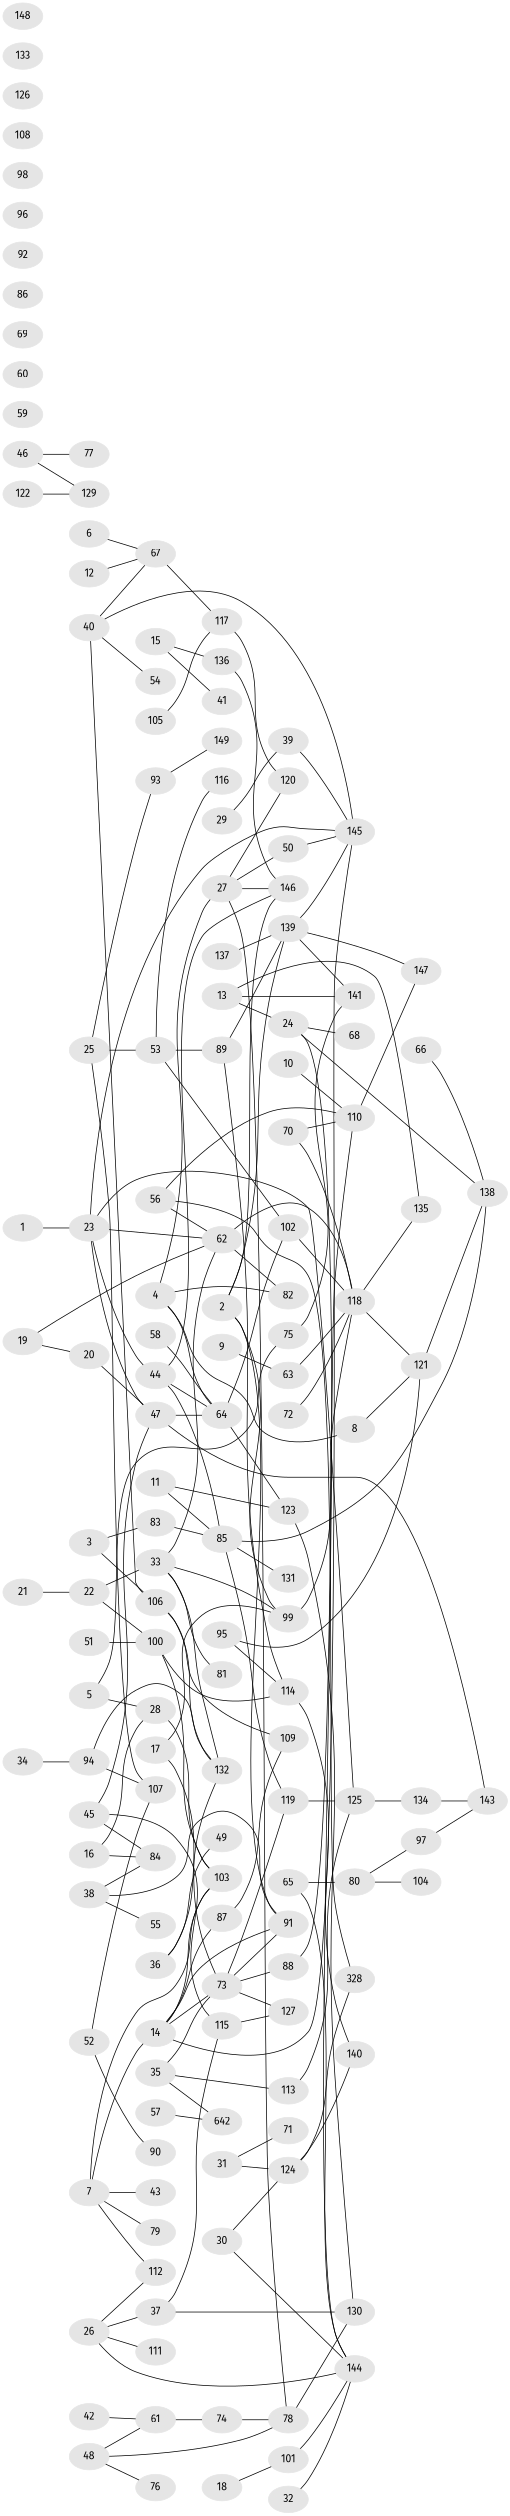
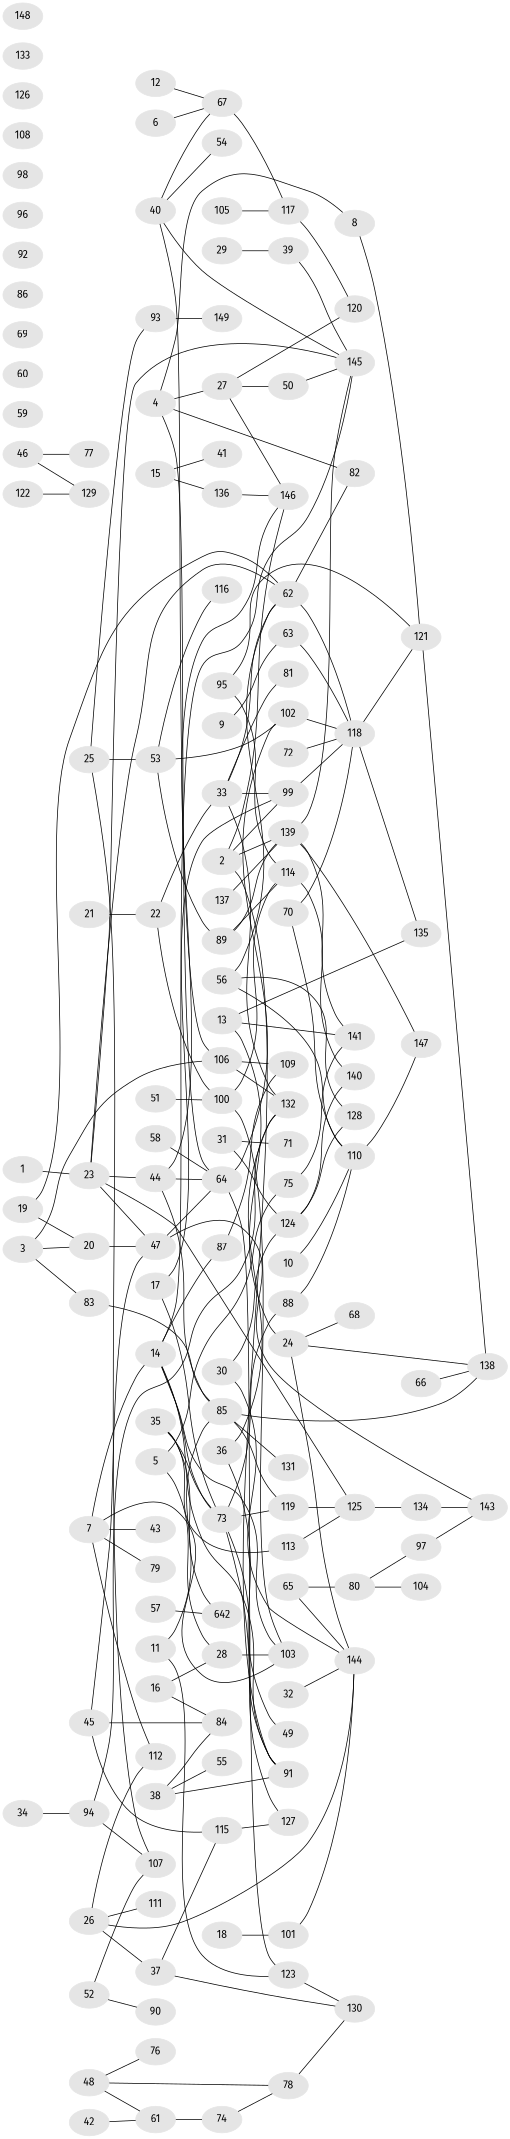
edge "20" -- "3": added
edge "27" -- "78": removed
node "328": label "328" -> "128"
